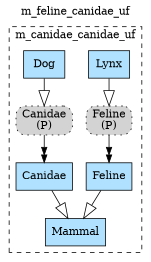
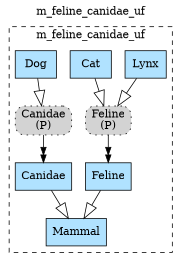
cluster "m_canidae_canidae_uf": label "m_canidae_canidae_uf" -> "m_feline_canidae_uf"
node "Cat": added
